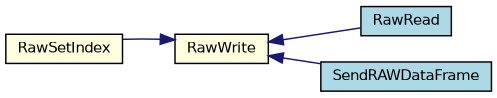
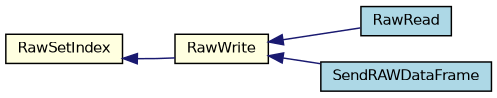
edge "RawSetIndex" -> "RawWrite": reversed
